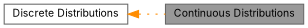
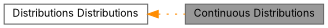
node "Discrete Distributions": label "Discrete Distributions" -> "Distributions Distributions"
